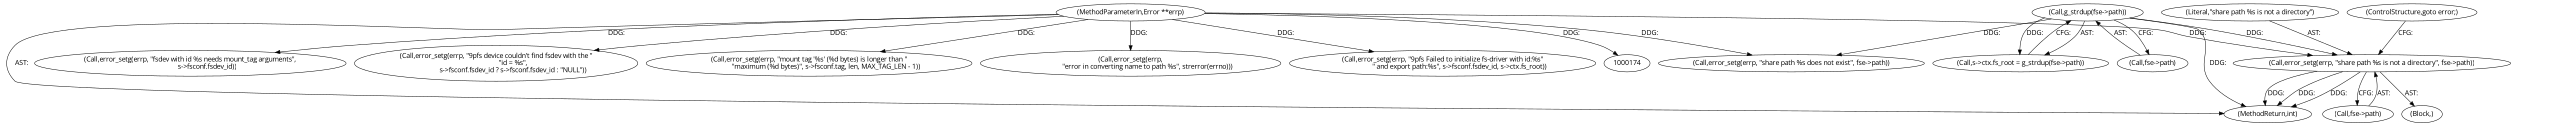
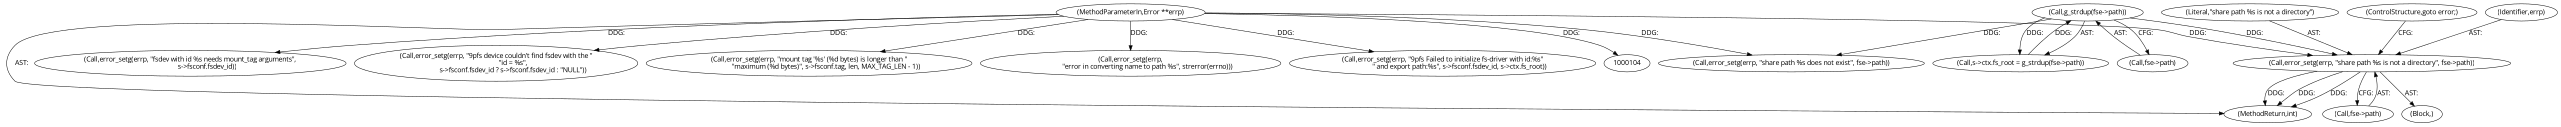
node "(Identifier,errp)": added
edge "(Call,s->ctx.fs_root = g_strdup(fse->path))" -> "(Call,g_strdup(fse->path))": label "CFG: " -> "DDG: "
edge "(Call,g_strdup(fse->path))" -> "(MethodReturn,int)": removed, label "DDG:"
node "1000174": label "1000174" -> "1000104"
